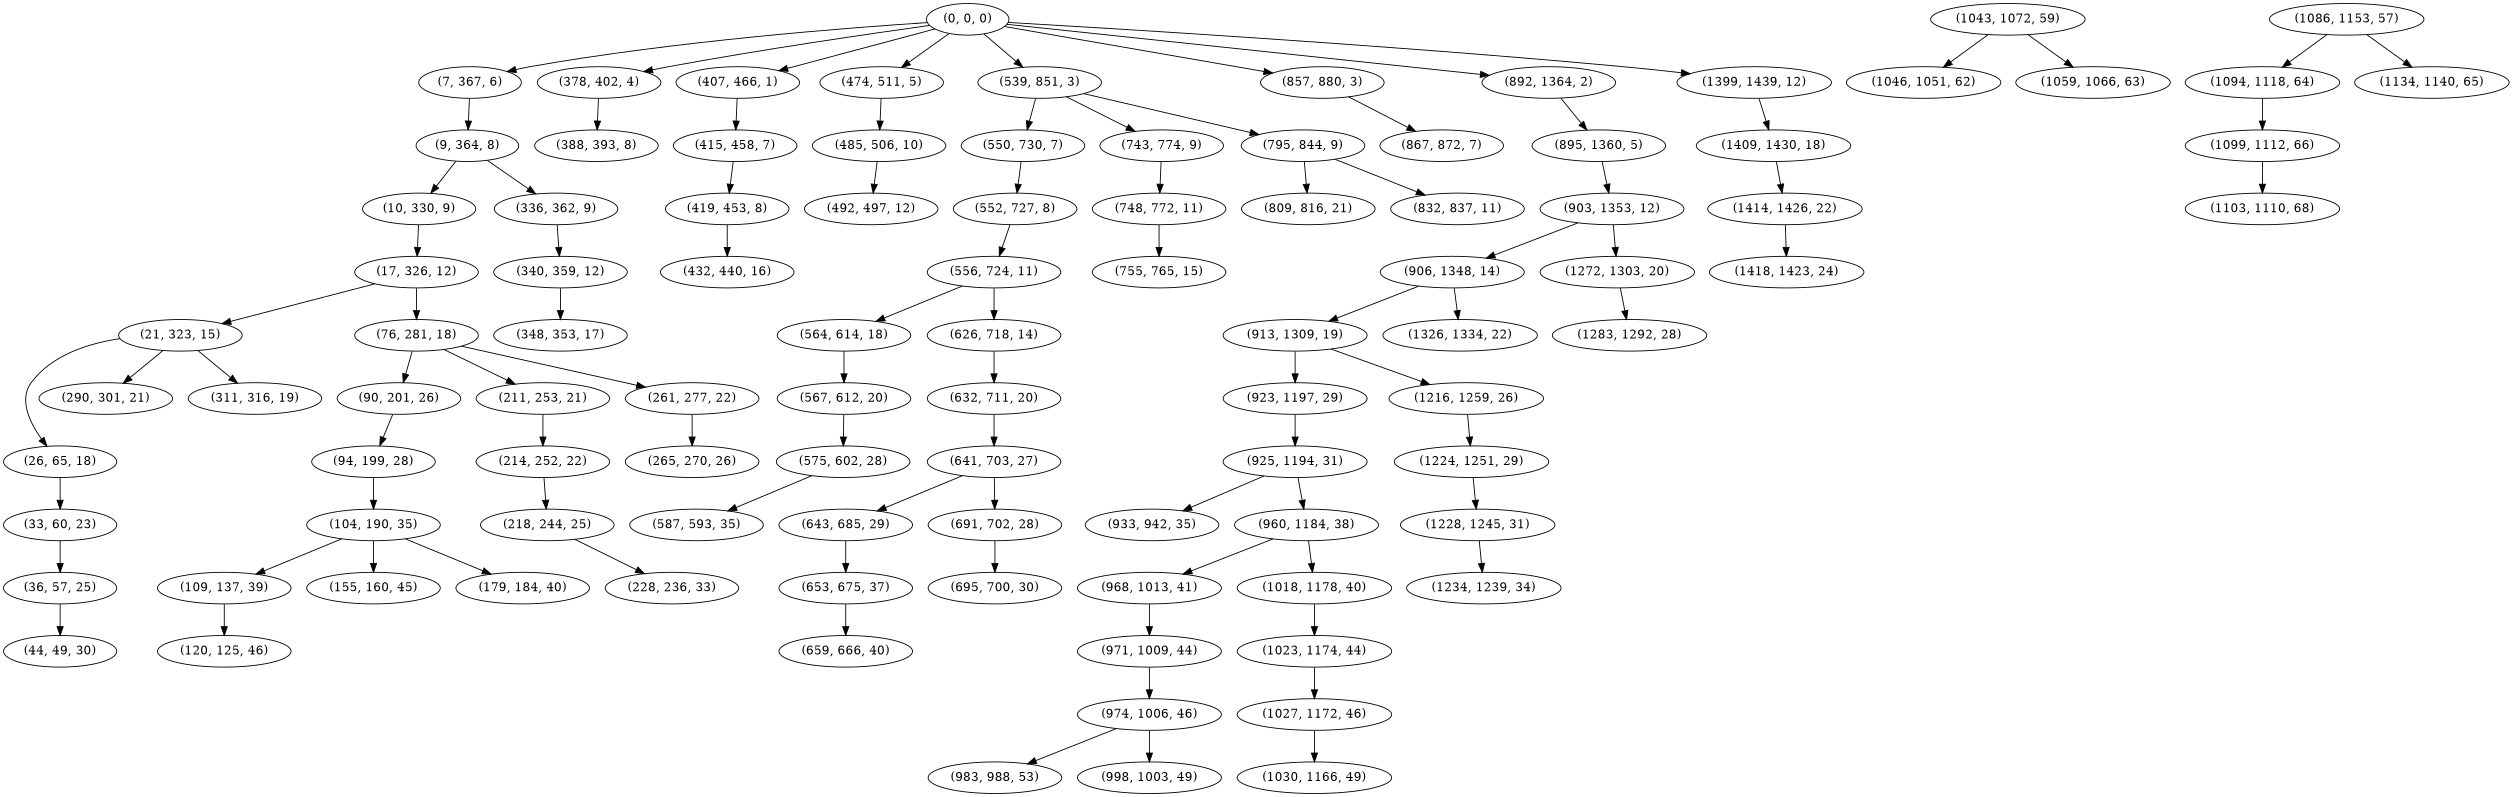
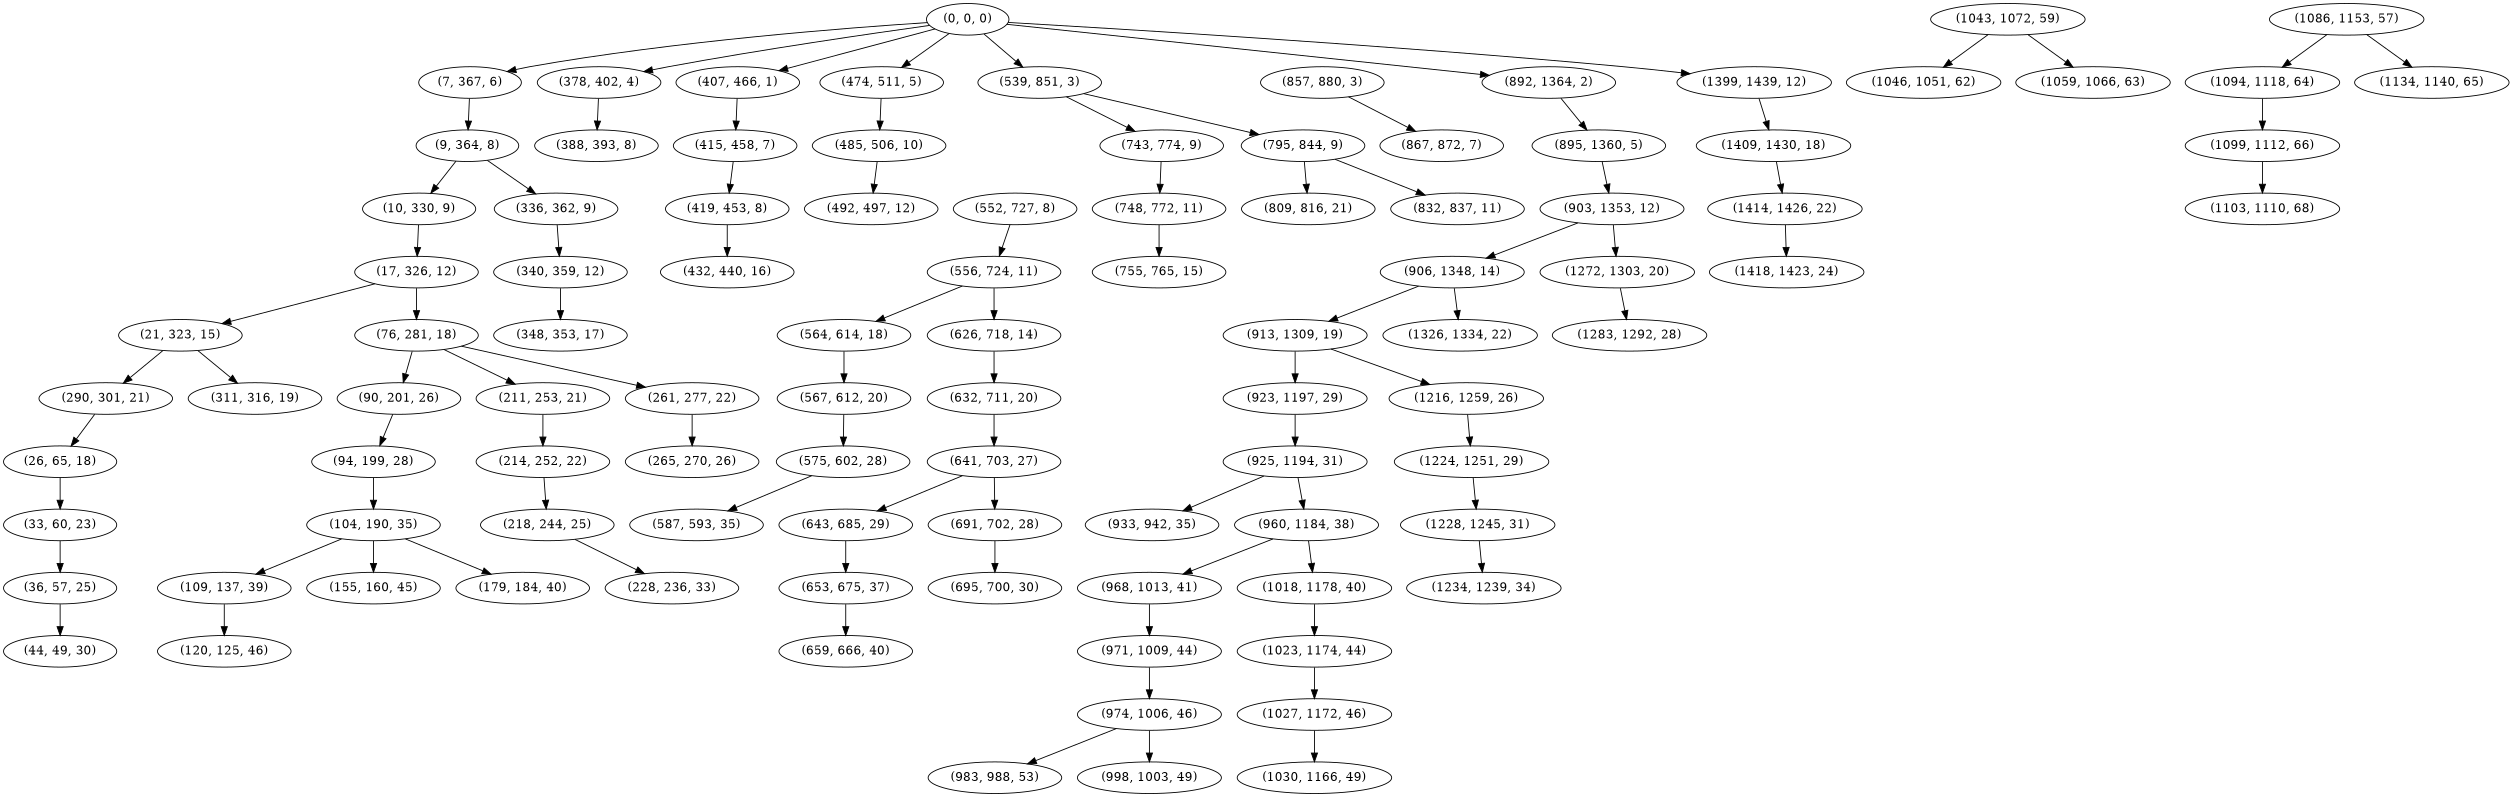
edge "(0, 0, 0)" -> "(857, 880, 3)": removed
node "(550, 730, 7)": removed
edge "(21, 323, 15)" -> "(26, 65, 18)": now "(290, 301, 21)" -> "(26, 65, 18)"
